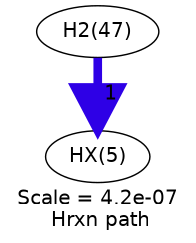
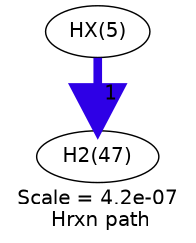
edge "H2(47)" -> "HX(5)": reversed
